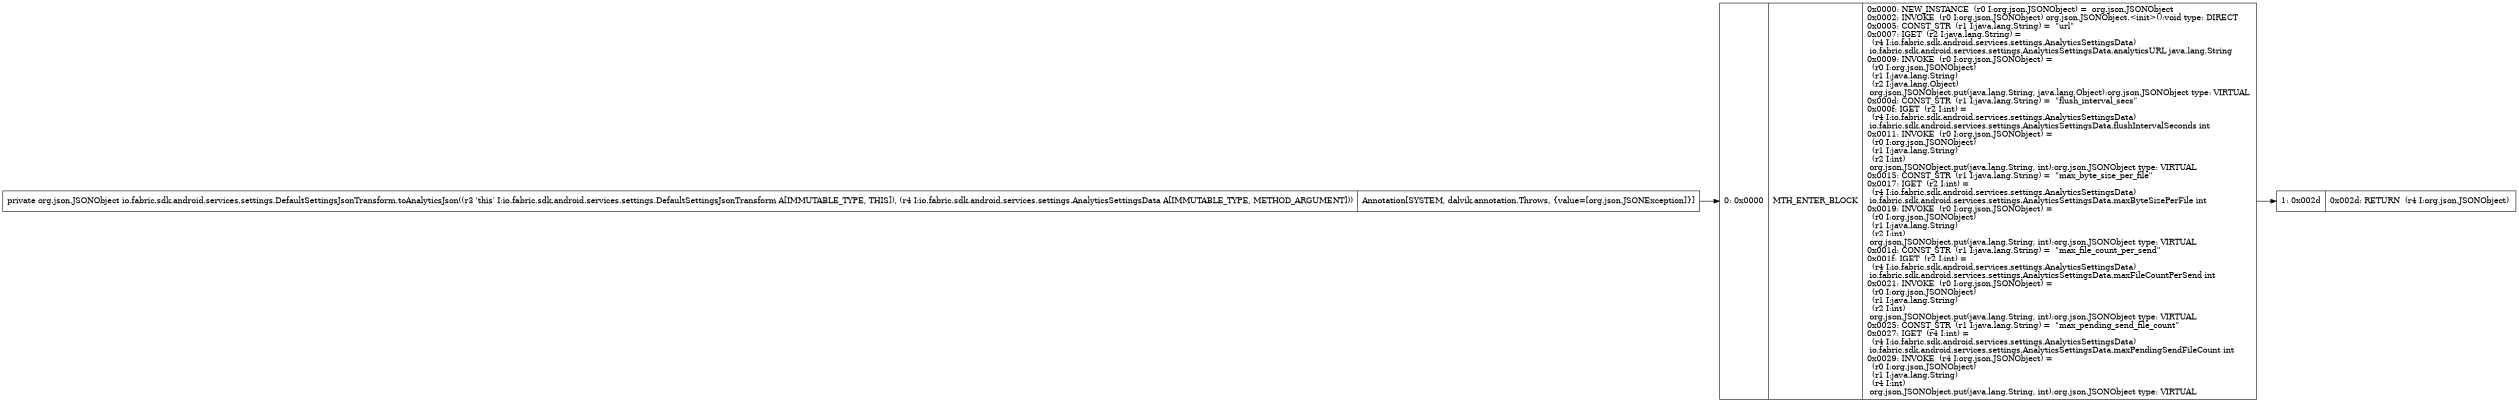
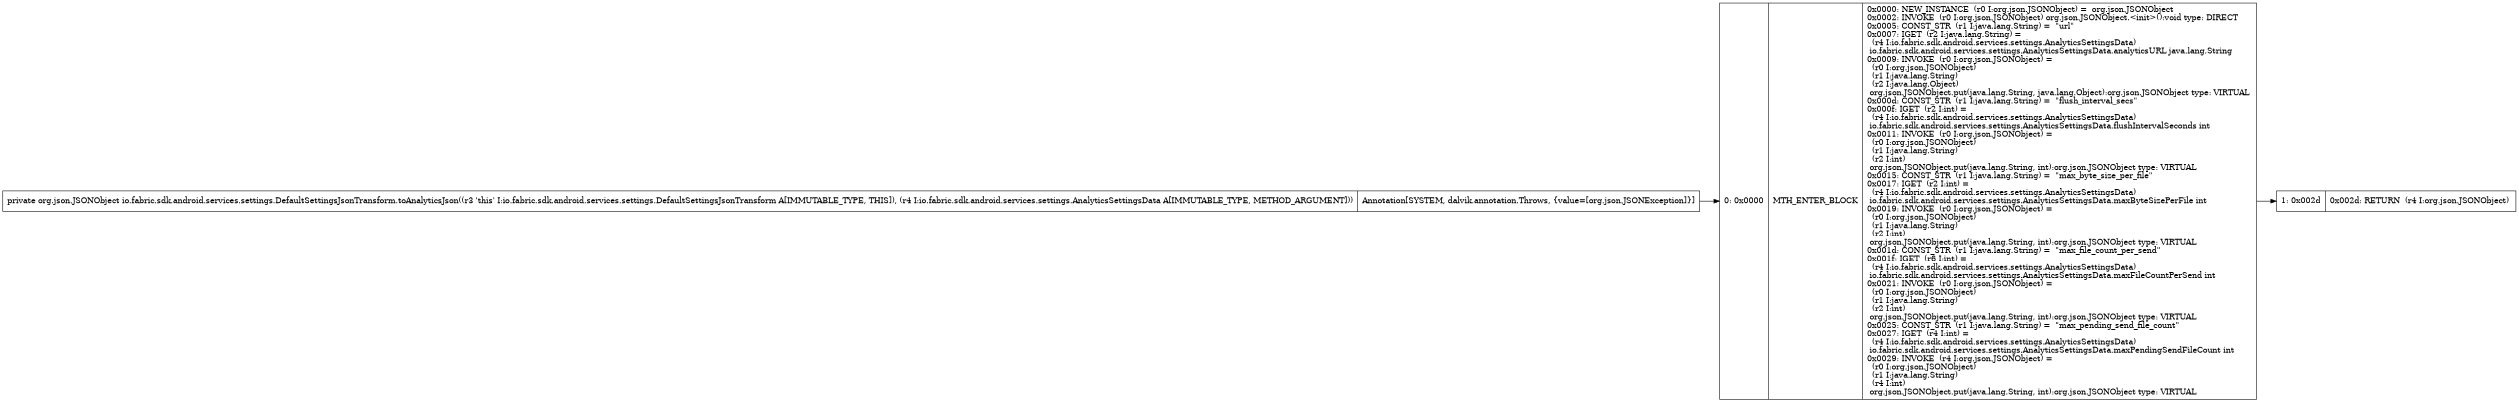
node "0: 0x0000": text "0x001f: IGET  (r2 I:int) =" -> "0x001f: IGET  (r6 I:int) ="
